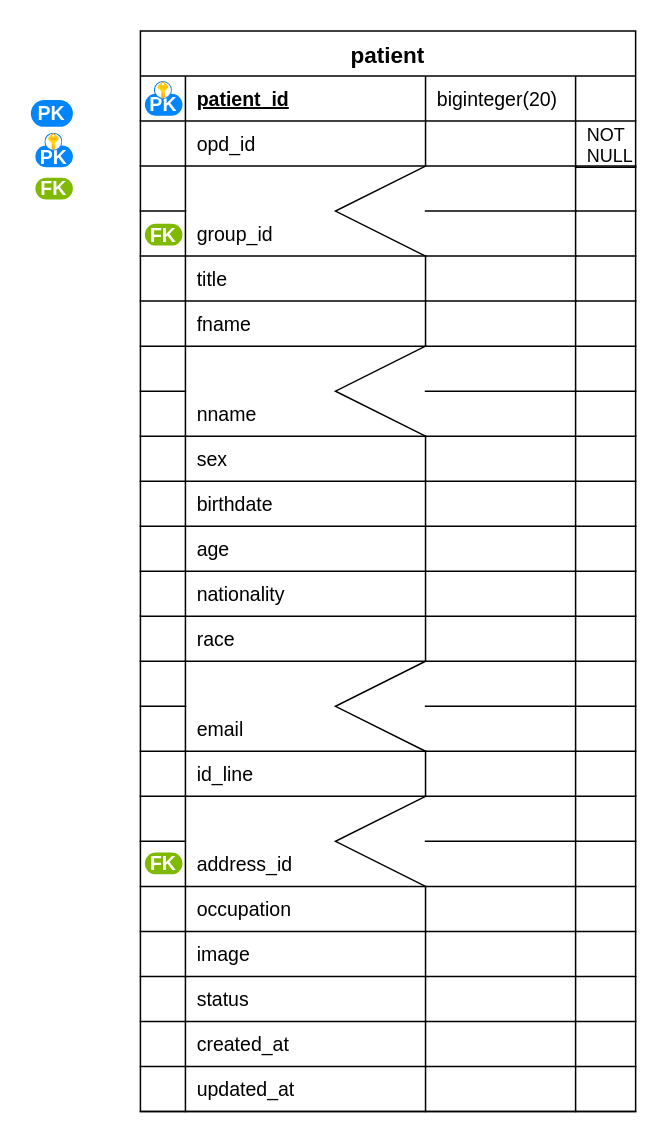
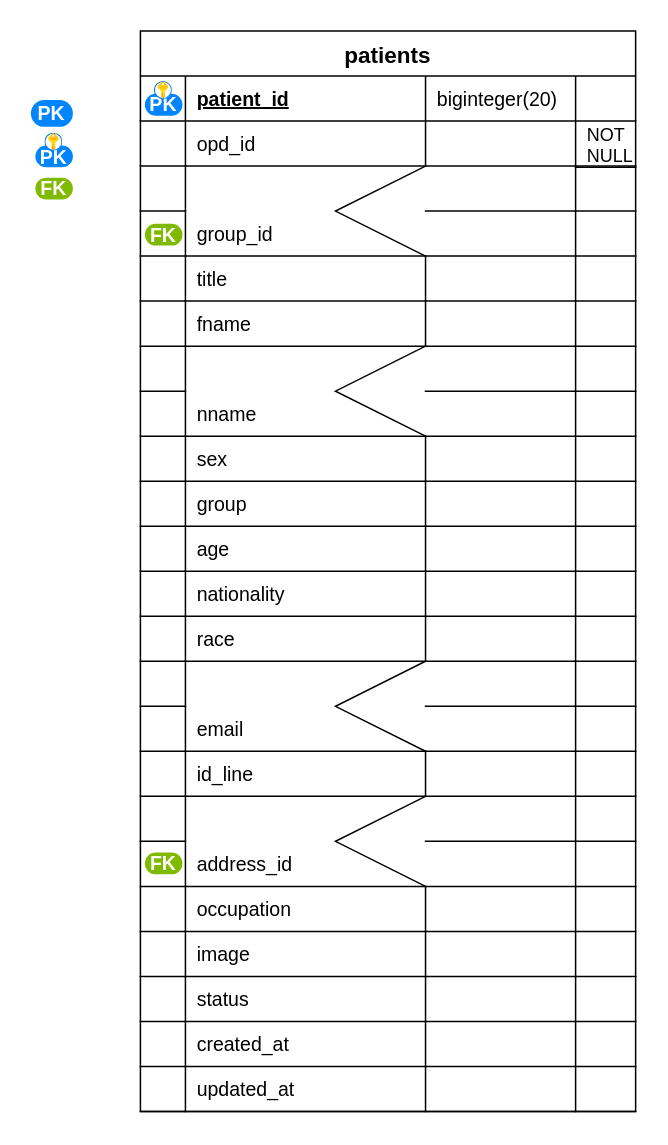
node "patient": label "patient" -> "patients"
node "birthdate": label "birthdate" -> "group"
